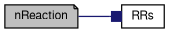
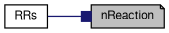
edge "nReaction" -> "RRs": reversed
